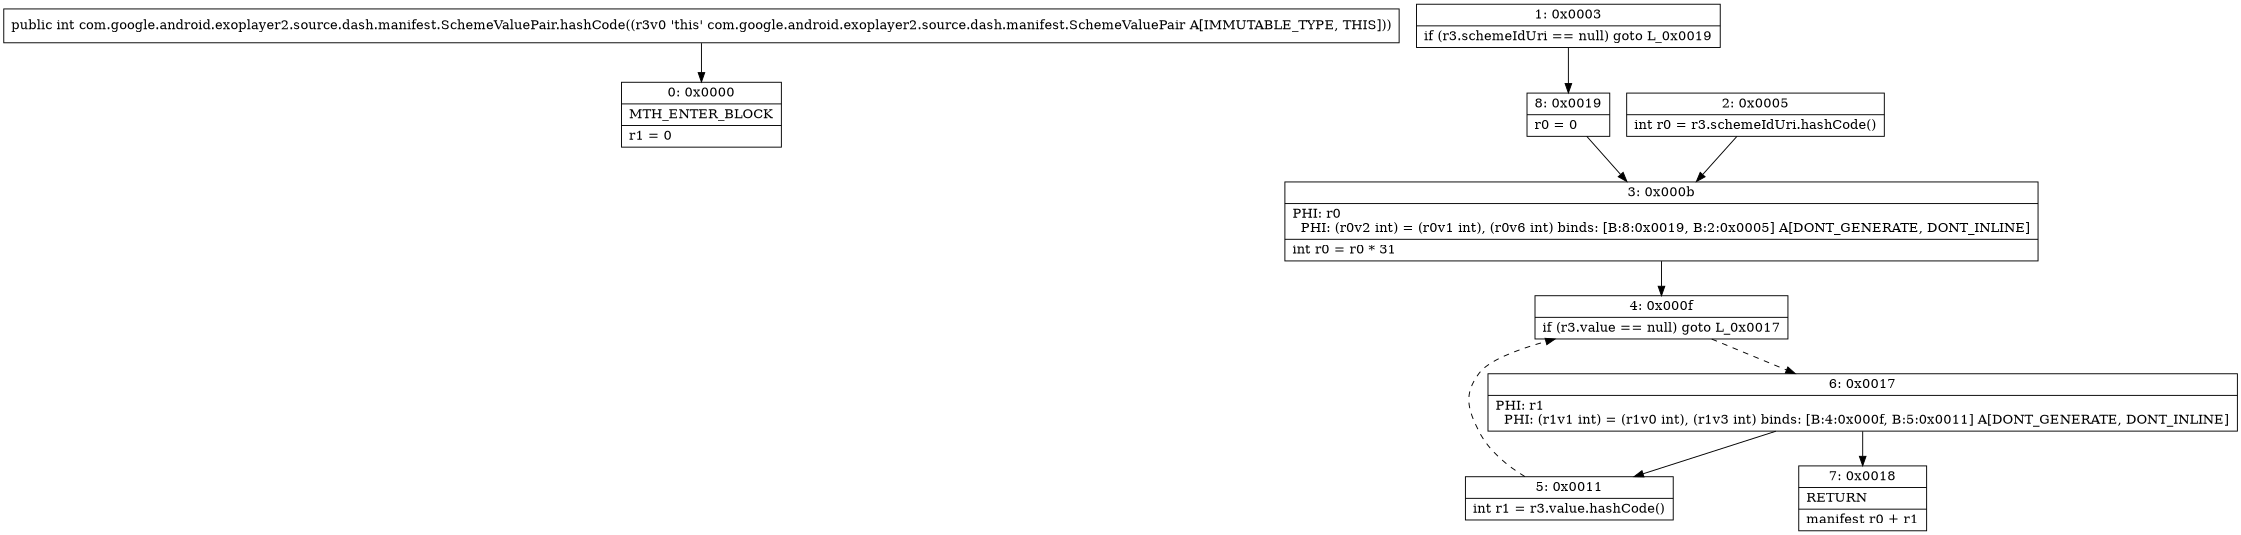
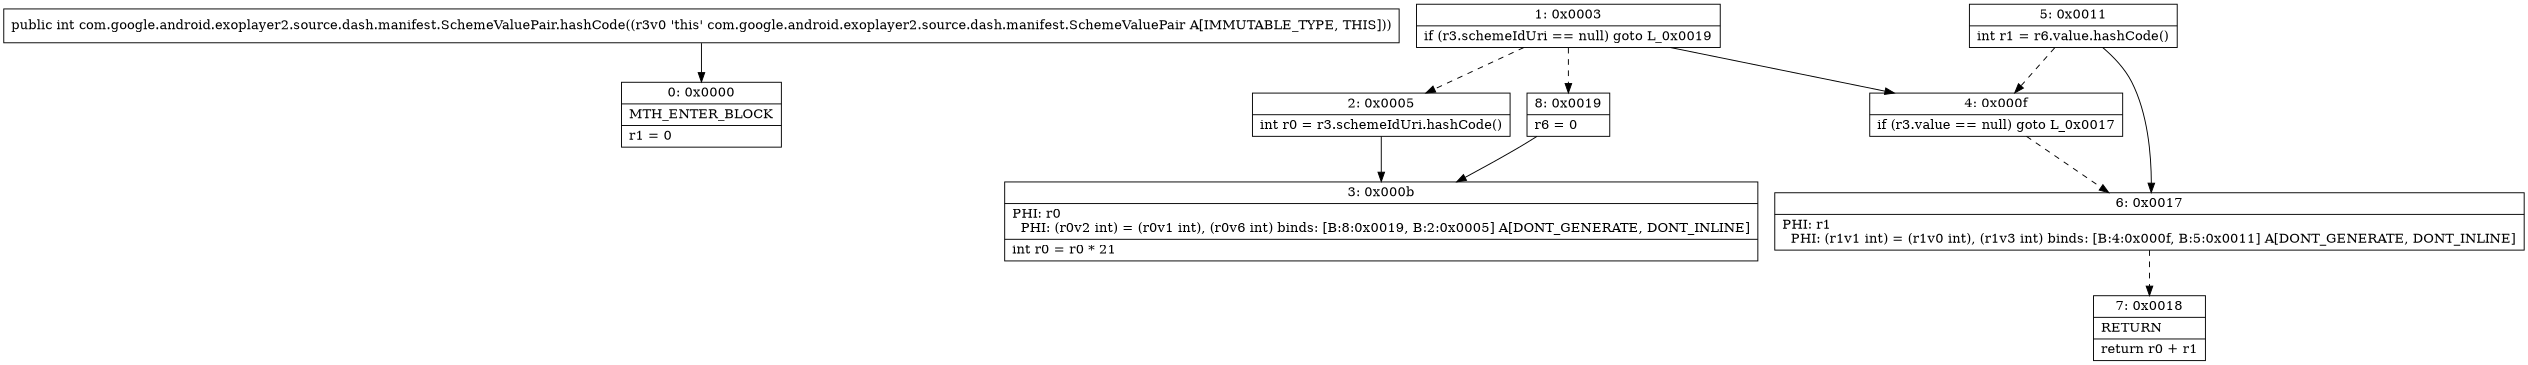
edge "1: 0x0003" -> "8: 0x0019": style solid -> dashed
edge "1: 0x0003" -> "2: 0x0005": added
node "8: 0x0019": text "r0 = 0" -> "r6 = 0"
node "3: 0x000b": text "int r0 = r0 * 31" -> "int r0 = r0 * 21"
edge "3: 0x000b" -> "4: 0x000f": now "1: 0x0003" -> "4: 0x000f"
edge "6: 0x0017" -> "7: 0x0018": style solid -> dashed
edge "6: 0x0017" -> "5: 0x0011": reversed
node "5: 0x0011": text "int r1 = r3.value.hashCode()" -> "int r1 = r6.value.hashCode()"
node "7: 0x0018": text "manifest r0 + r1" -> "return r0 + r1"
